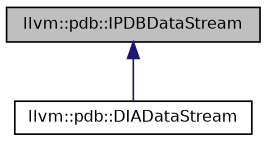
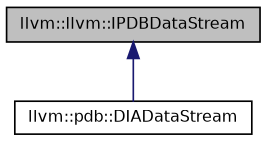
node "llvm::pdb::IPDBDataStream": label "llvm::pdb::IPDBDataStream" -> "llvm::llvm::IPDBDataStream"
